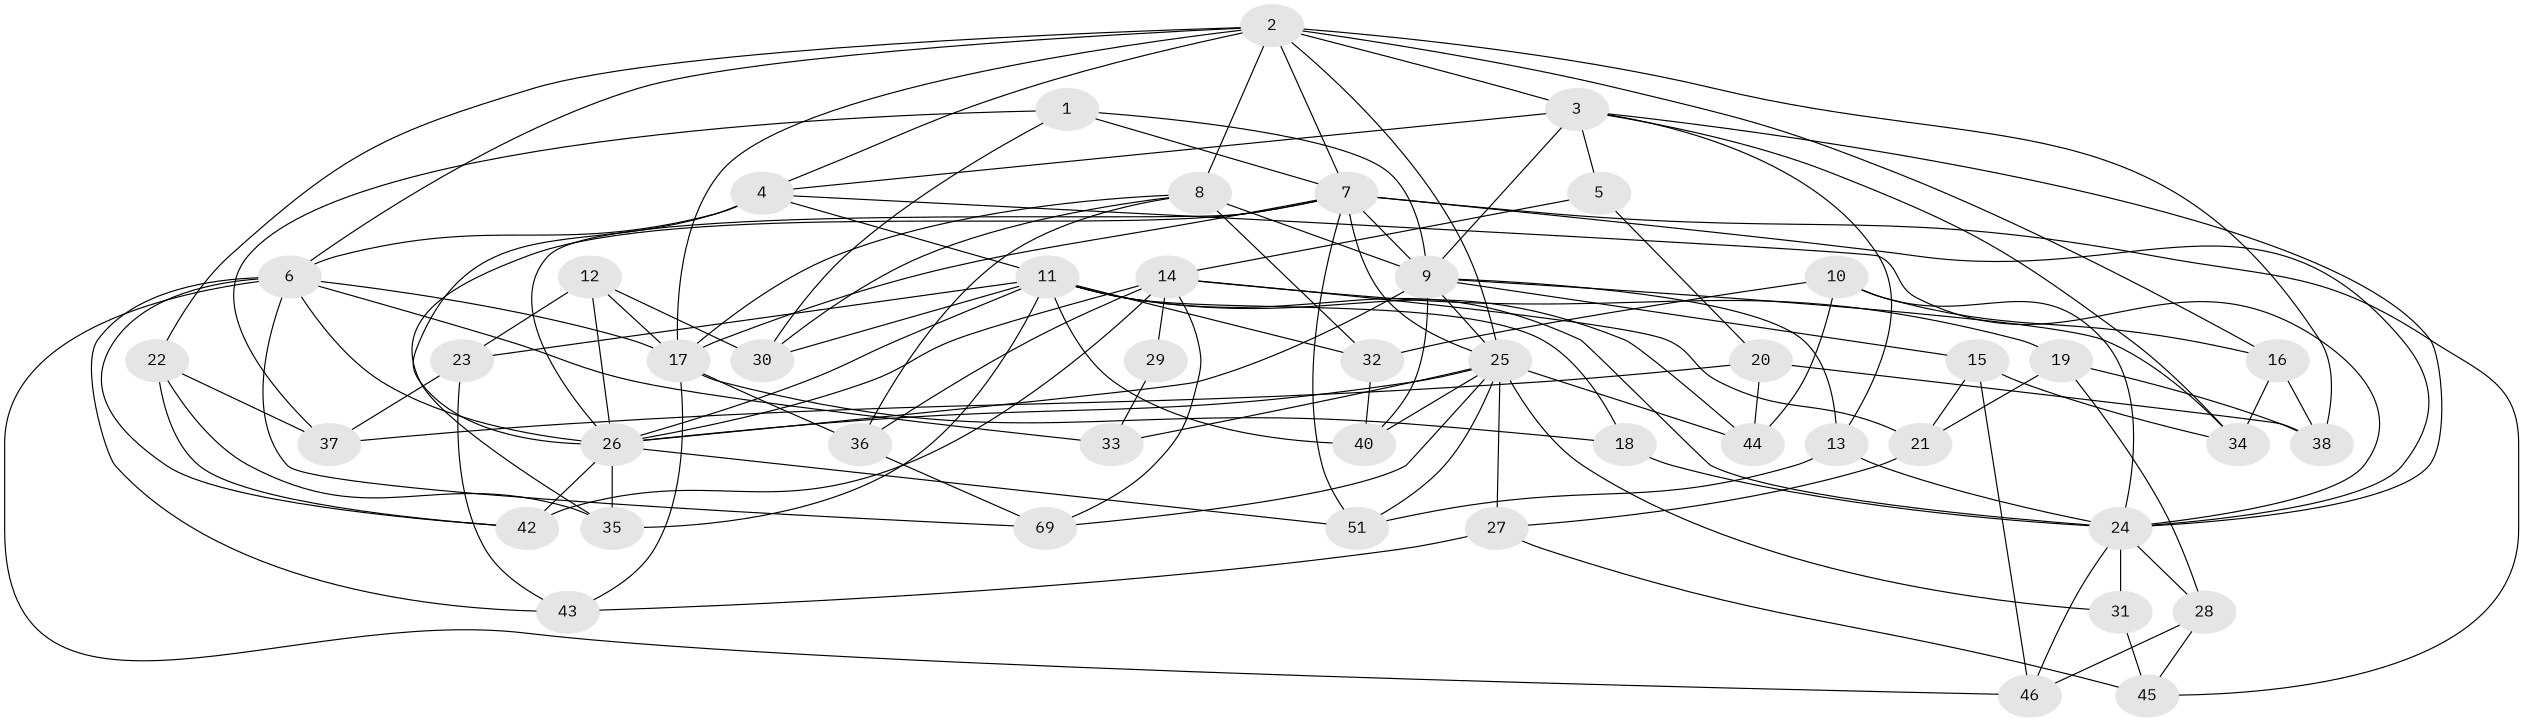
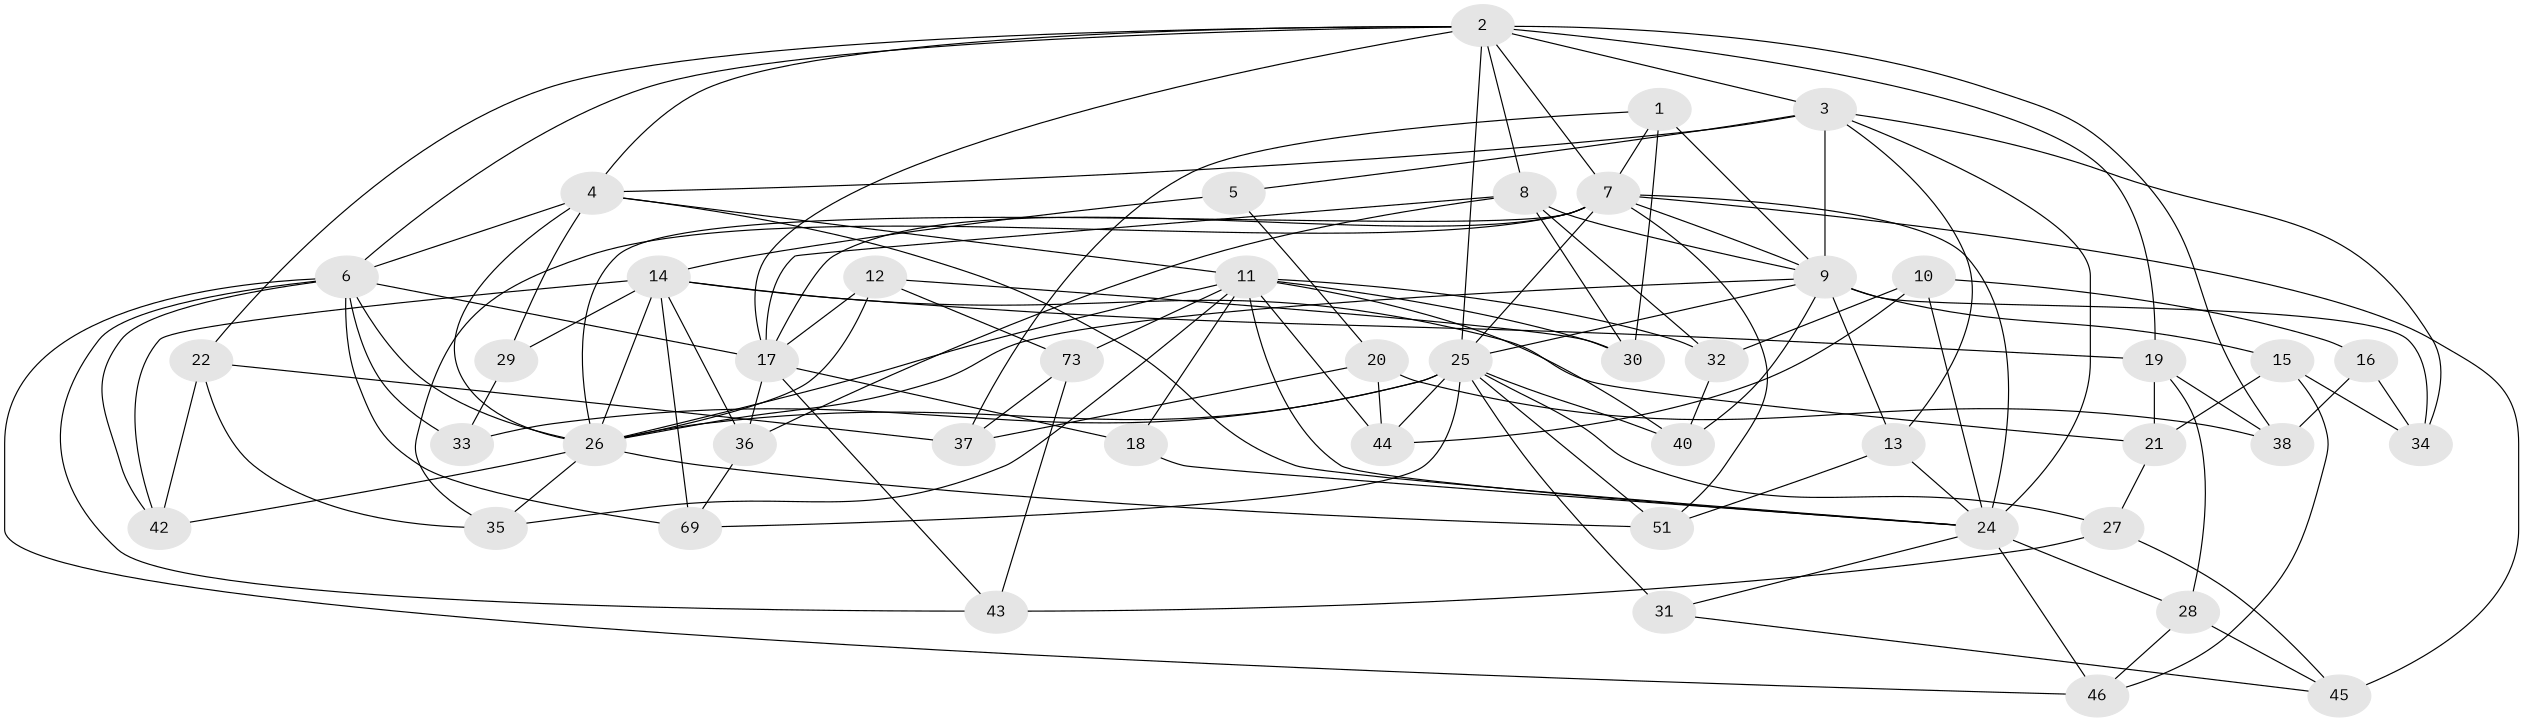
edge "2" -- "16": now "2" -- "19"
edge "4" -- "29": added
node "23": label "23" -> "73"
